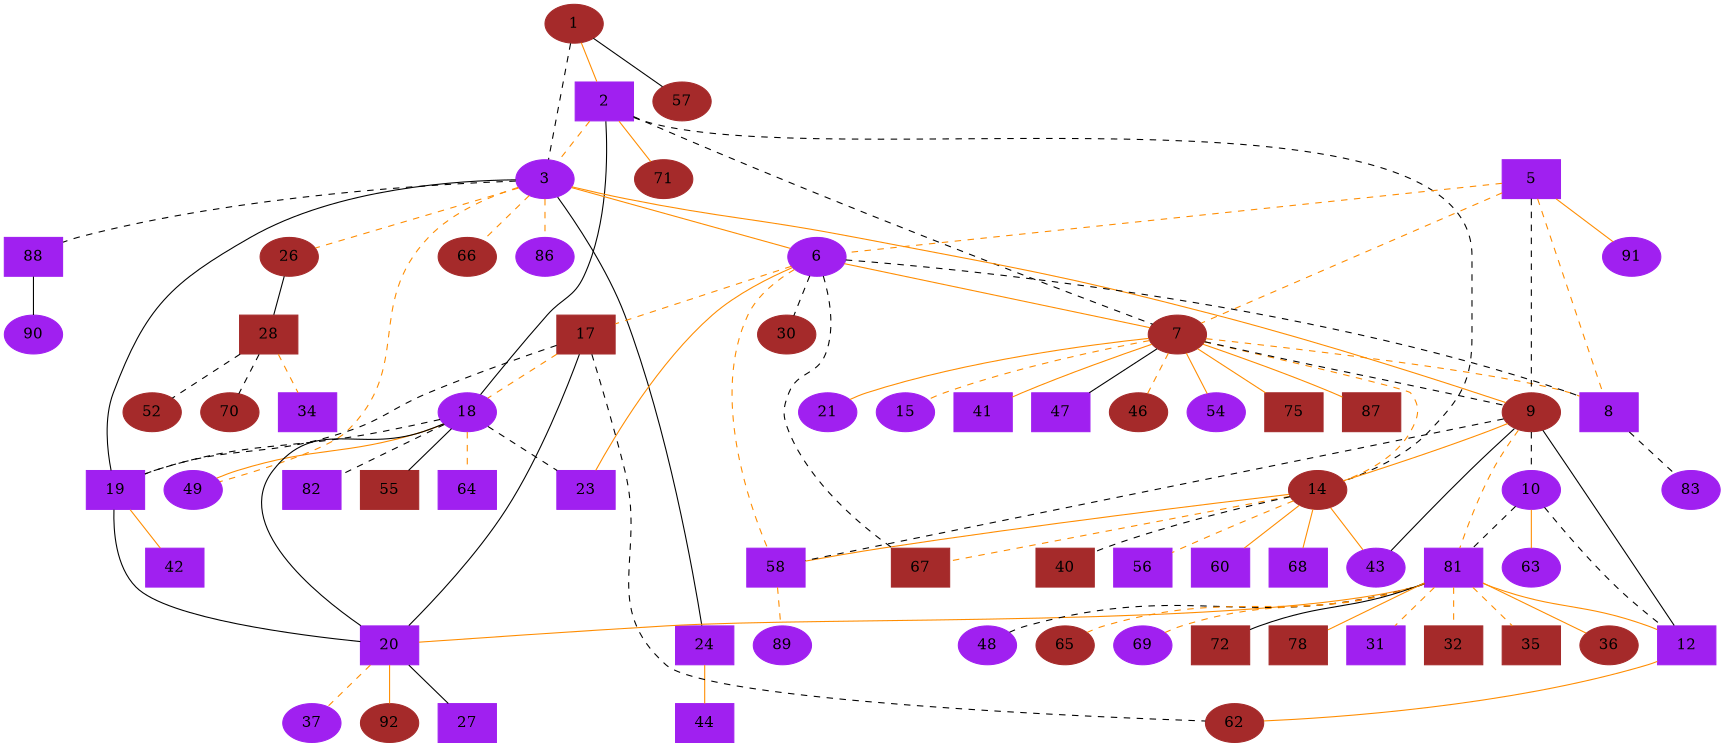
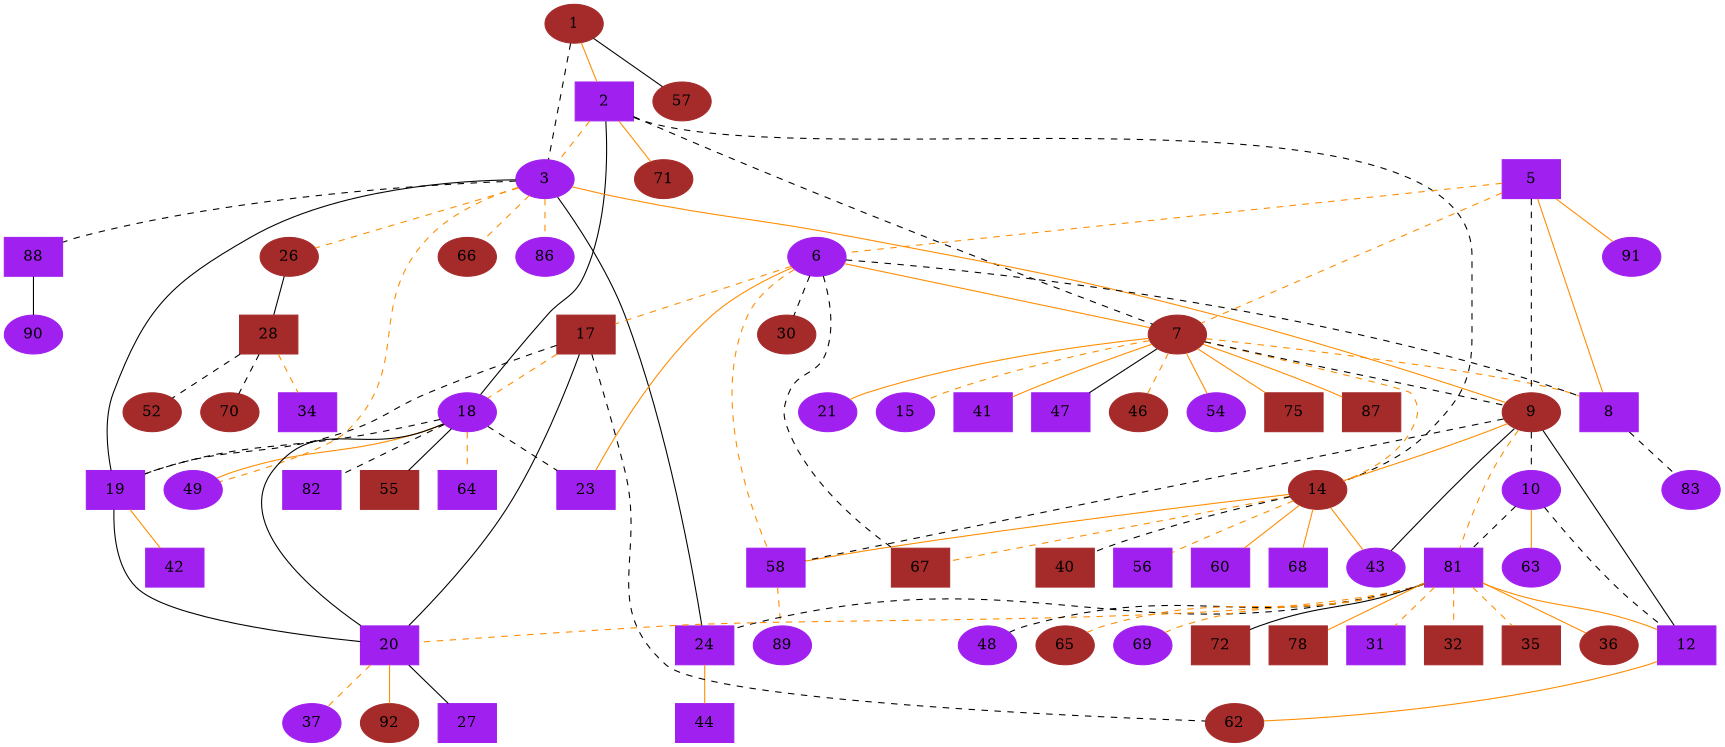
edge "3" -- "6": removed
edge "5" -- "8": style dashed -> solid
edge "81" -- "24": added
edge "81" -- "20": style solid -> dashed
